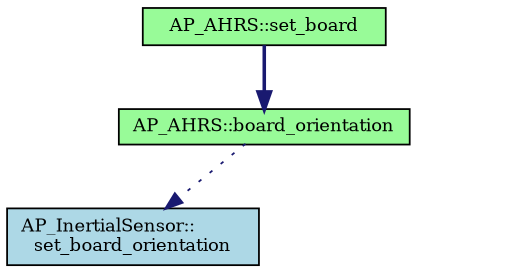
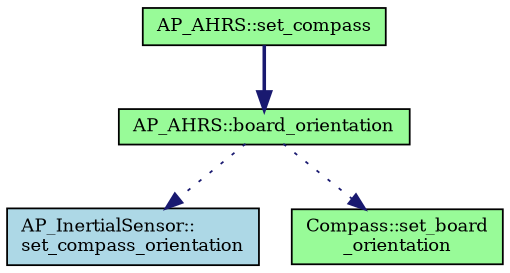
node "AP_AHRS::set_board": label "AP_AHRS::set_board" -> "AP_AHRS::set_compass"
node "AP_InertialSensor:: set_board_orientation": label "AP_InertialSensor:: set_board_orientation" -> "AP_InertialSensor:: set_compass_orientation"
node "Compass::set_board _orientation": added
